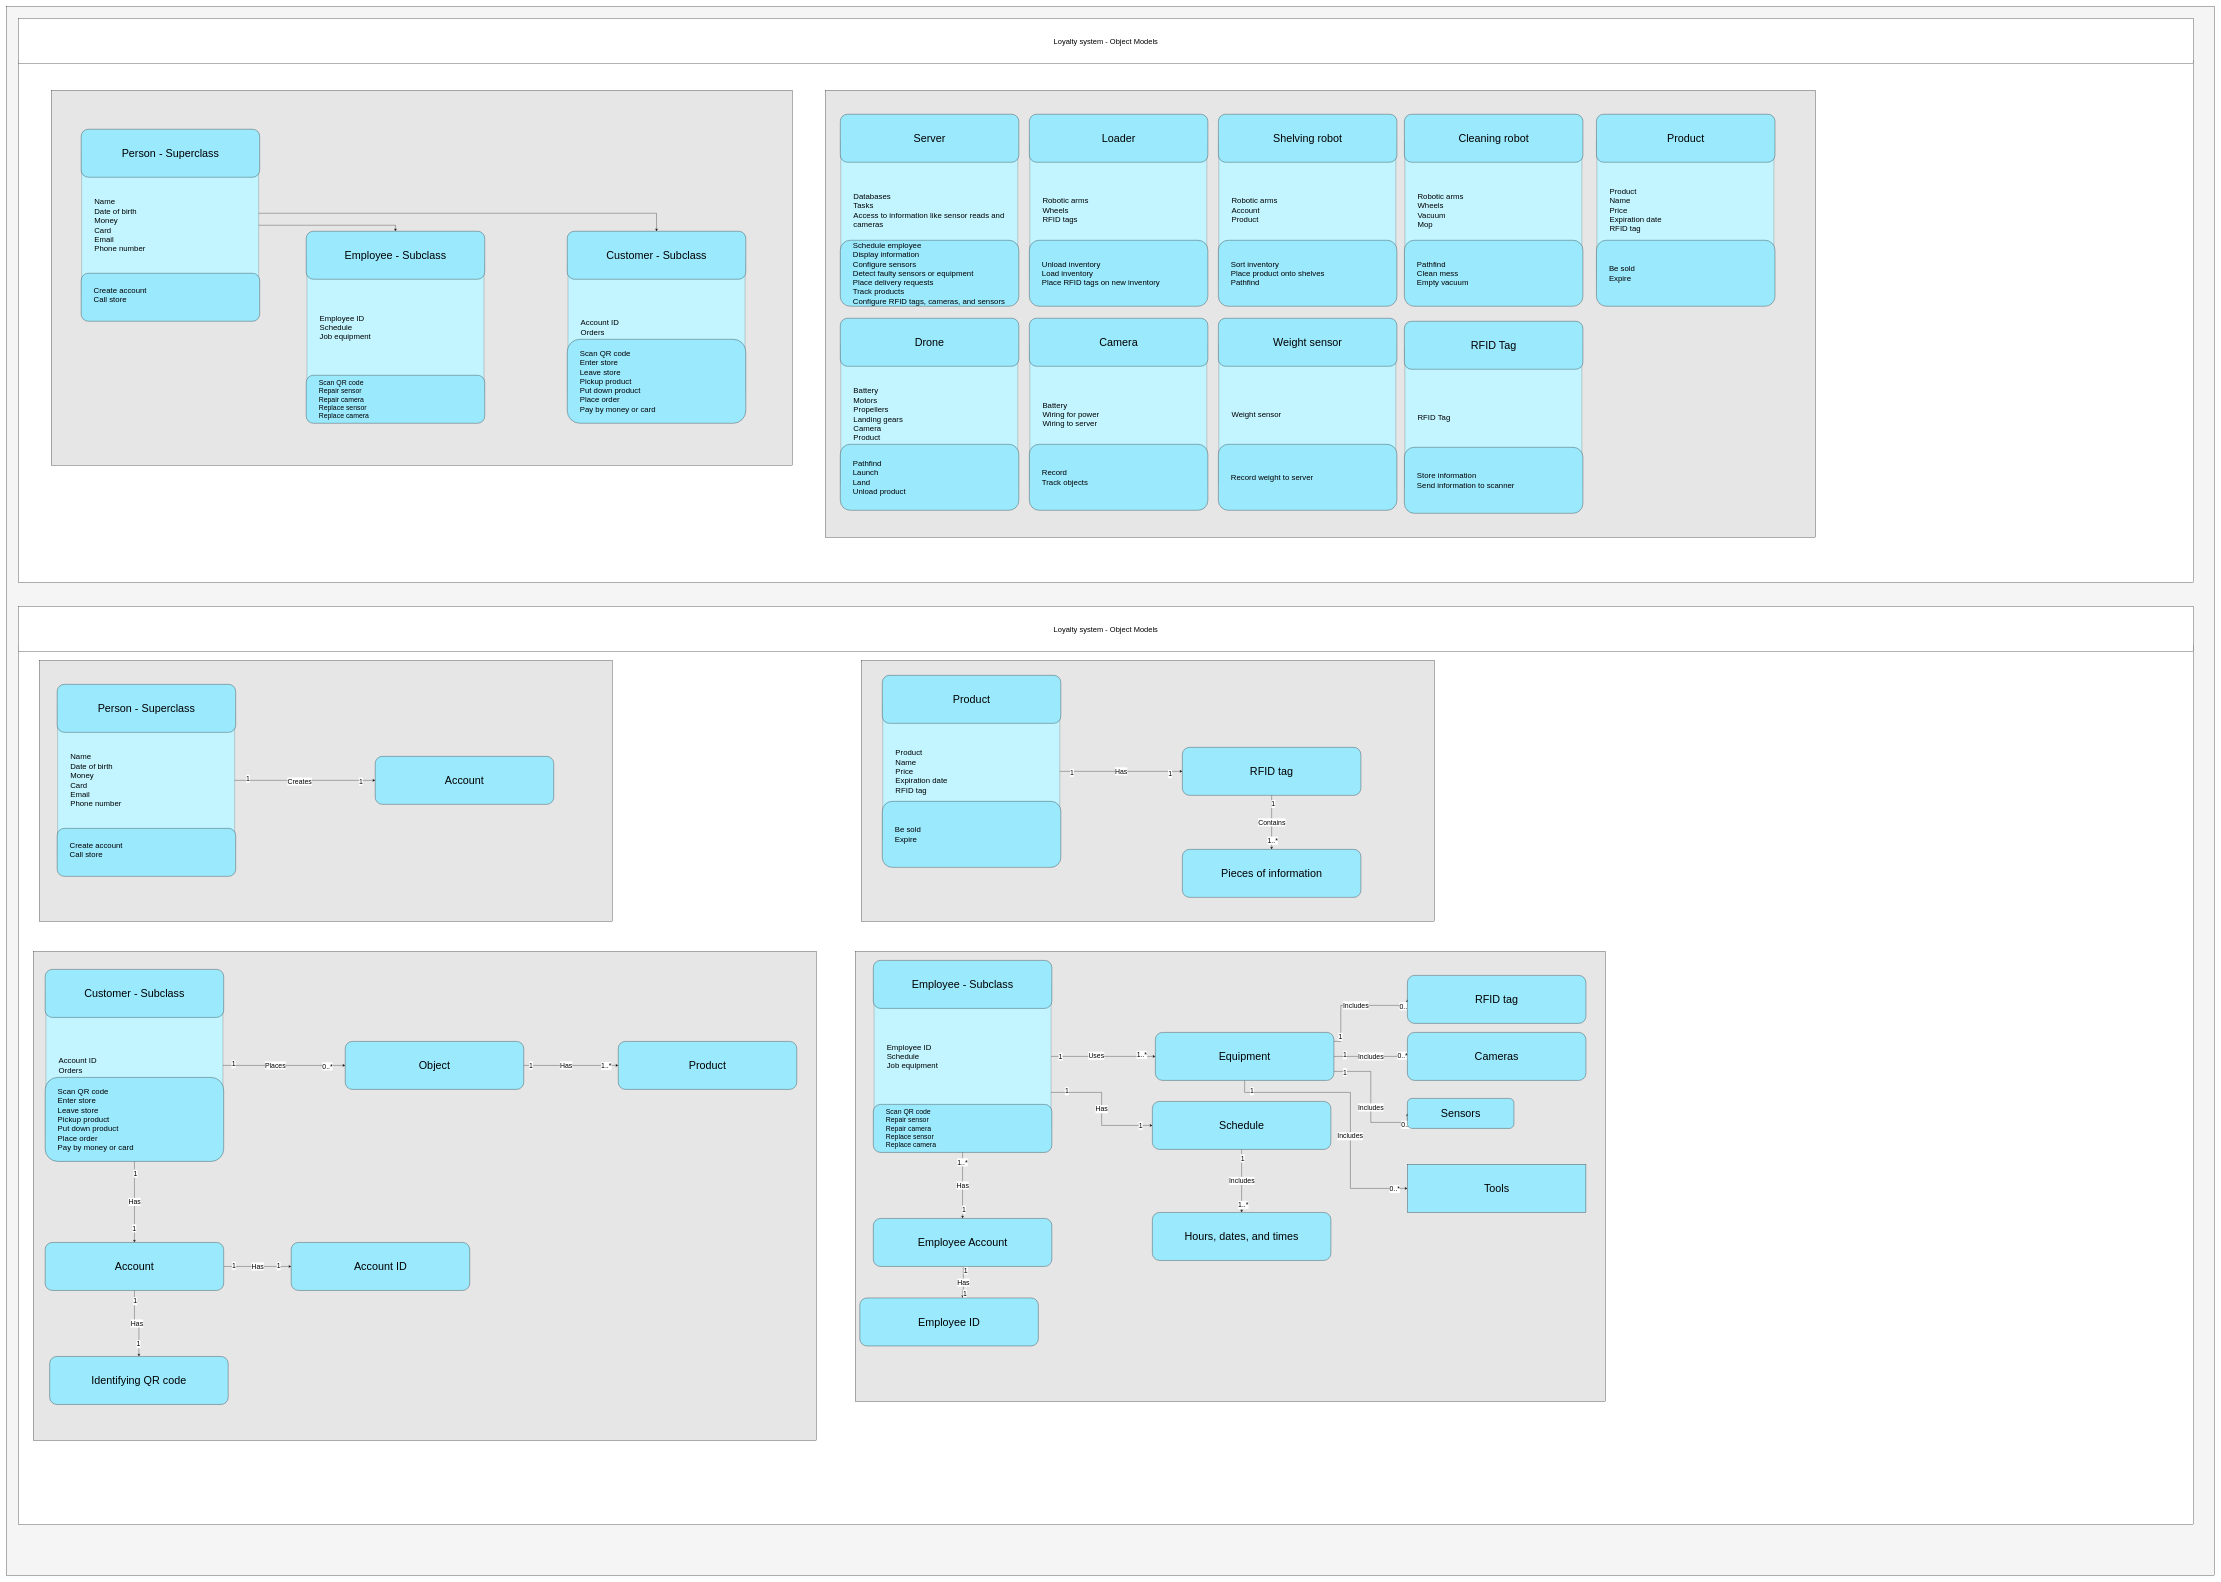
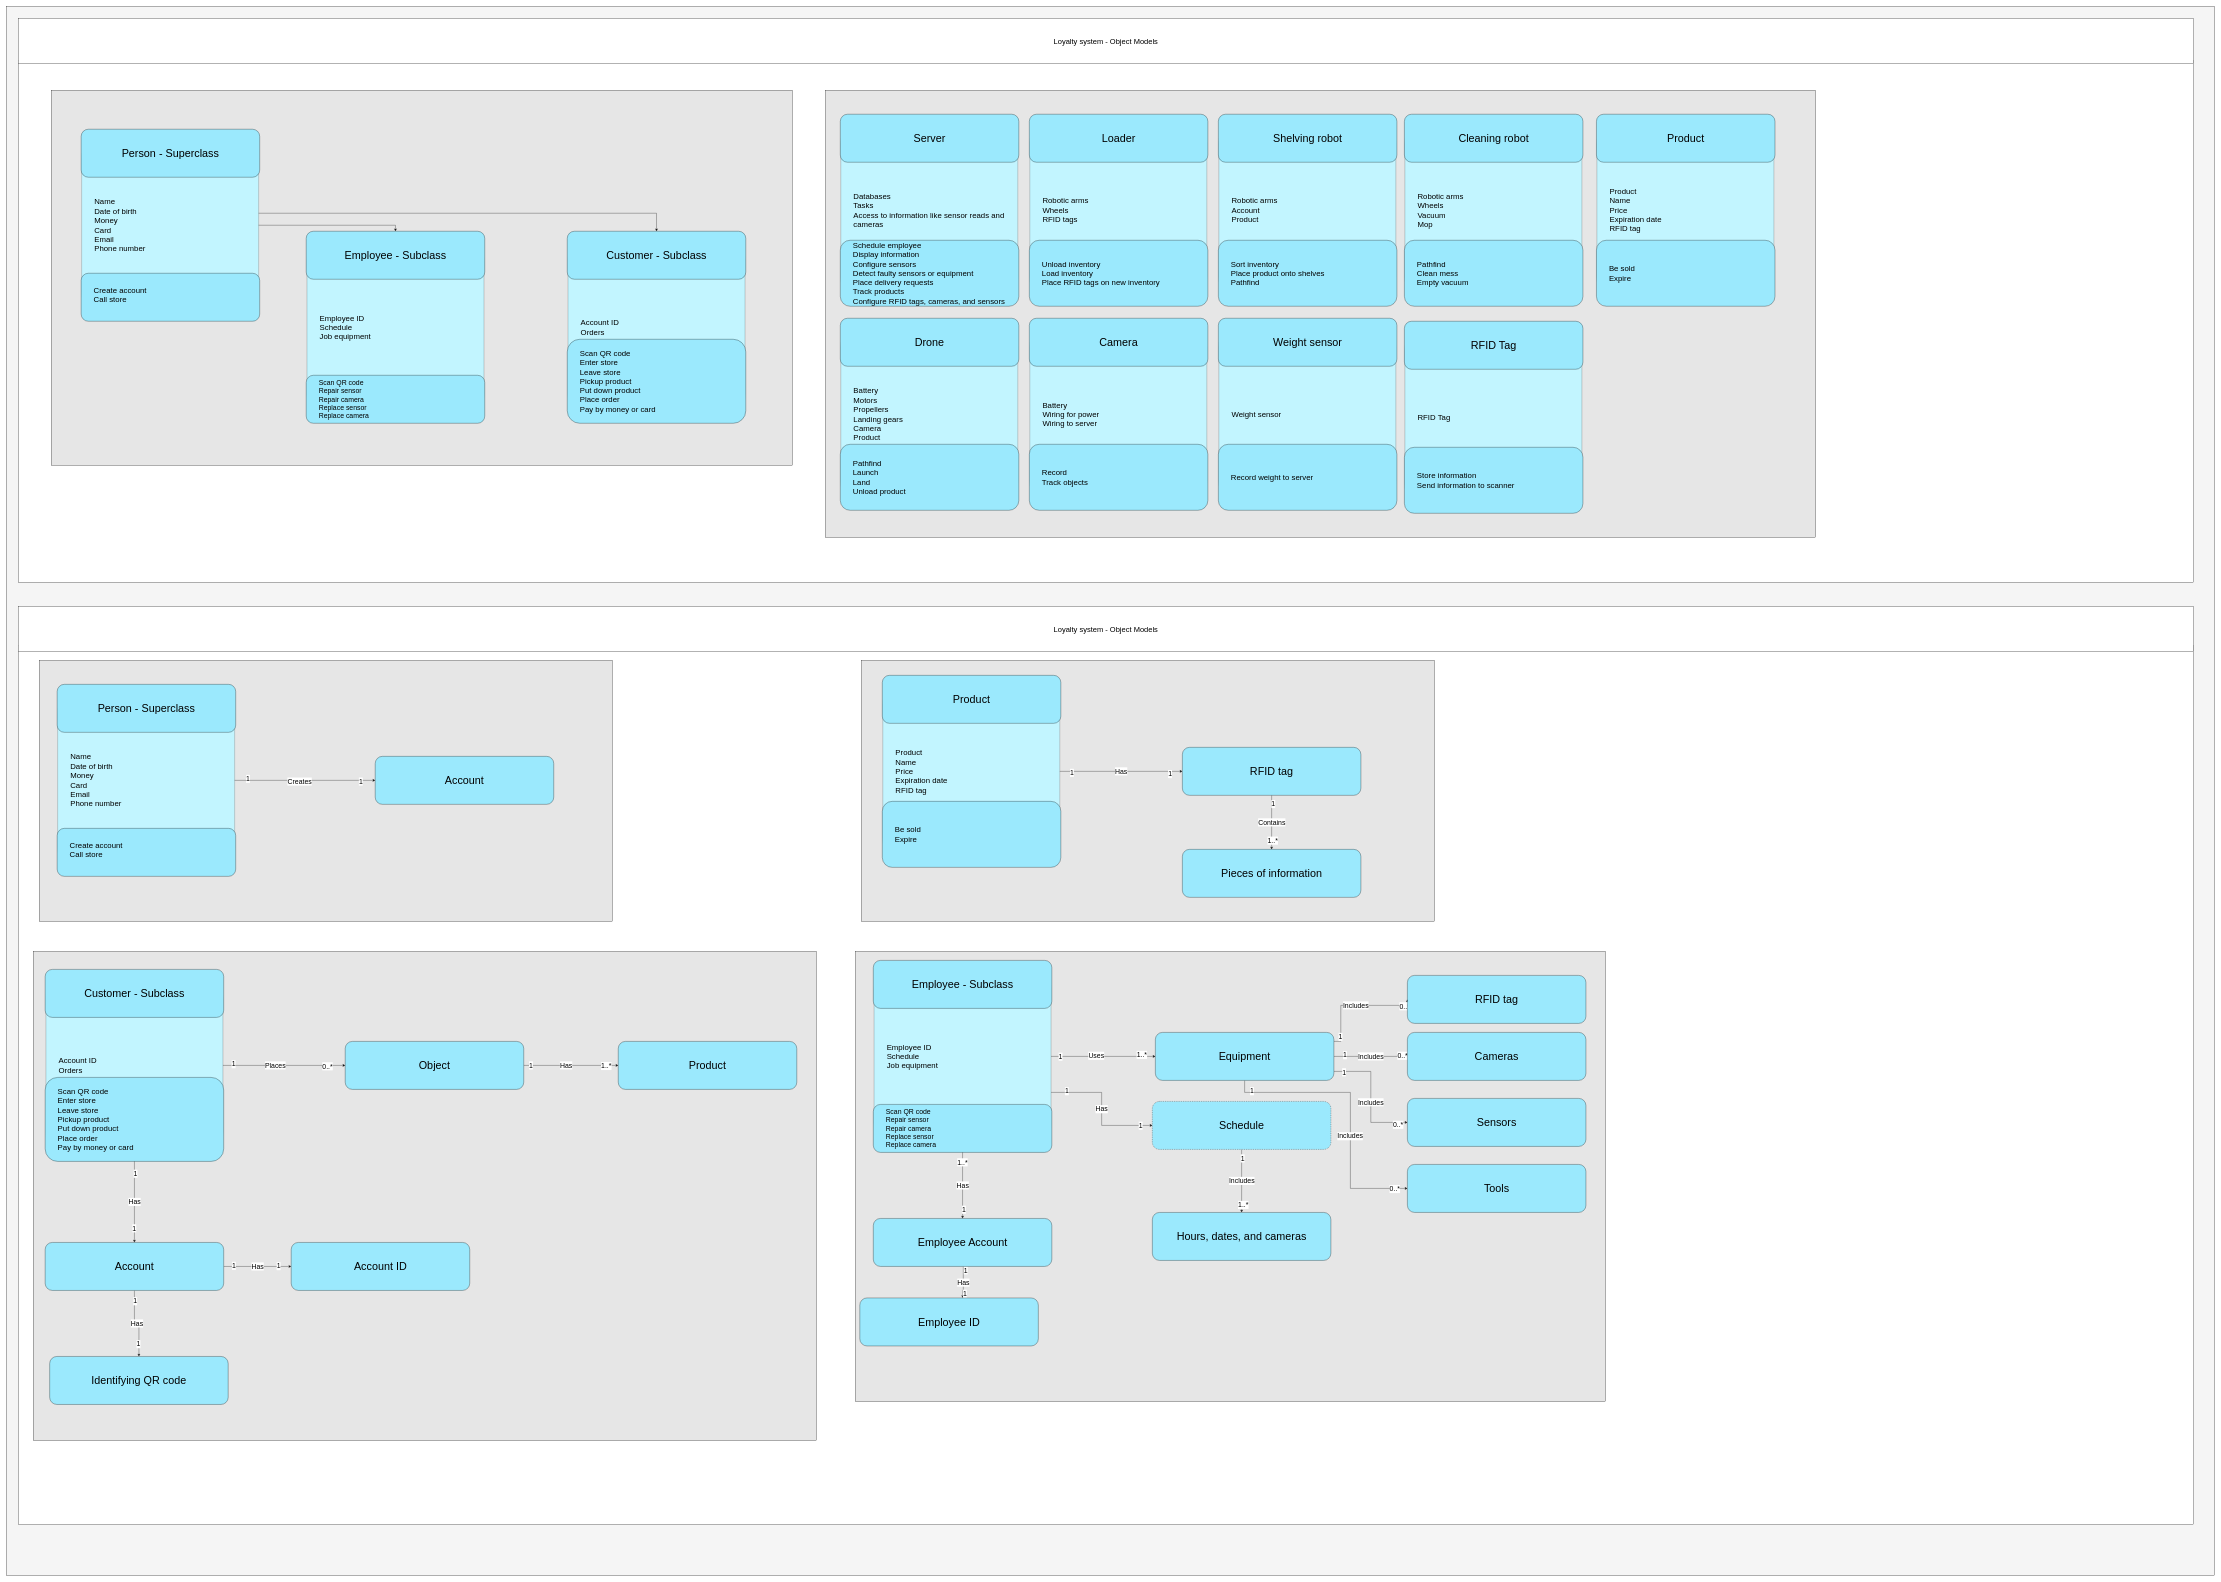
node "Sensors": size 107x30 -> 179x48
node "Schedule": style solid -> dashed
node "Tools": shape rectangle -> rounded rectangle
node "Hours, dates, and times": label "Hours, dates, and times" -> "Hours, dates, and cameras"
